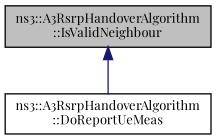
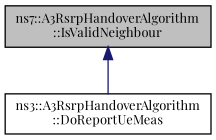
node "ns3::A3RsrpHandoverAlgorithm ::IsValidNeighbour": label "ns3::A3RsrpHandoverAlgorithm ::IsValidNeighbour" -> "ns7::A3RsrpHandoverAlgorithm ::IsValidNeighbour"
